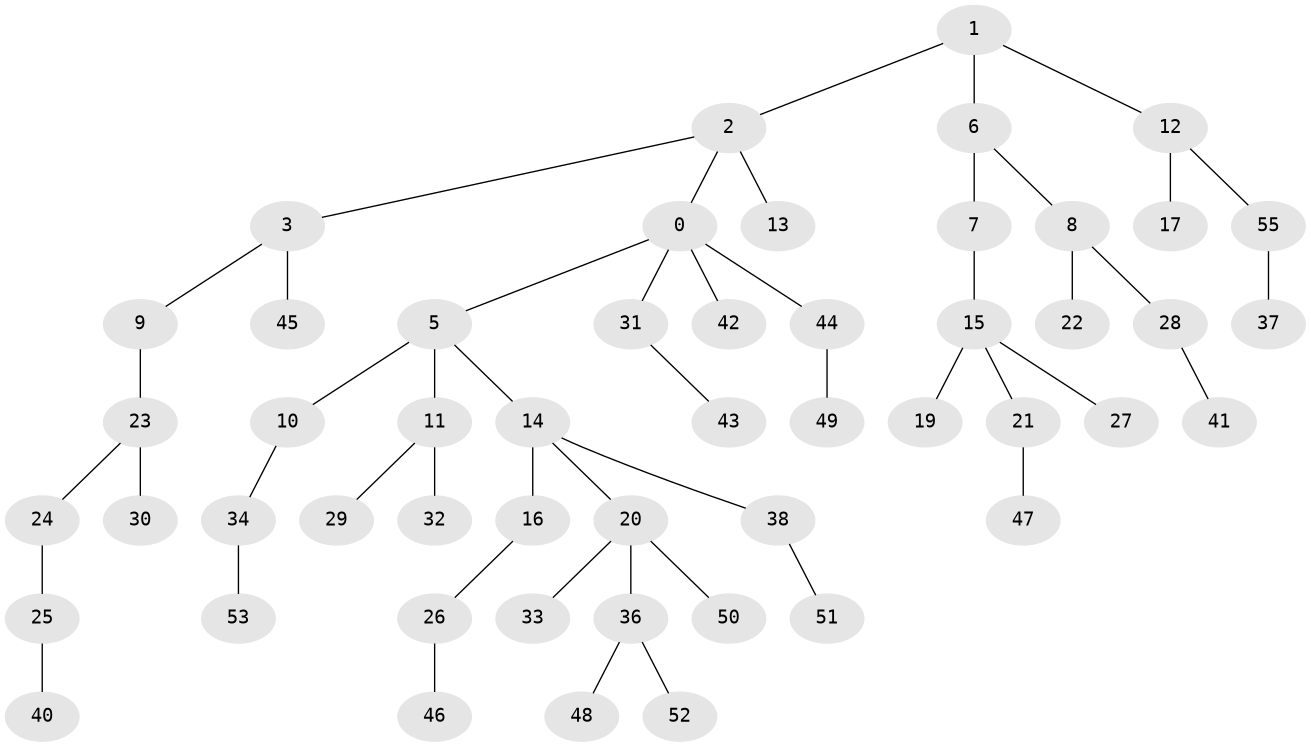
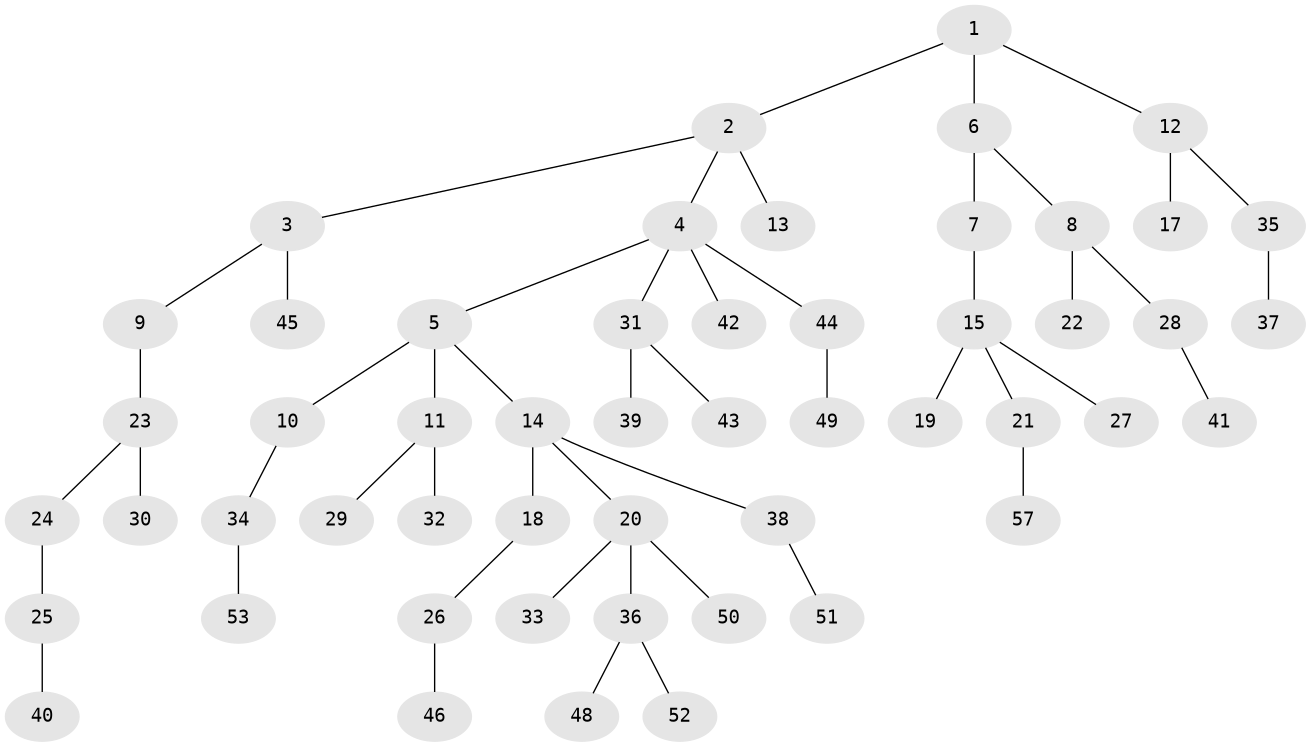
node "0": label "0" -> "4"
node "55": label "55" -> "35"
node "39": added
node "16": label "16" -> "18"
node "47": label "47" -> "57"
